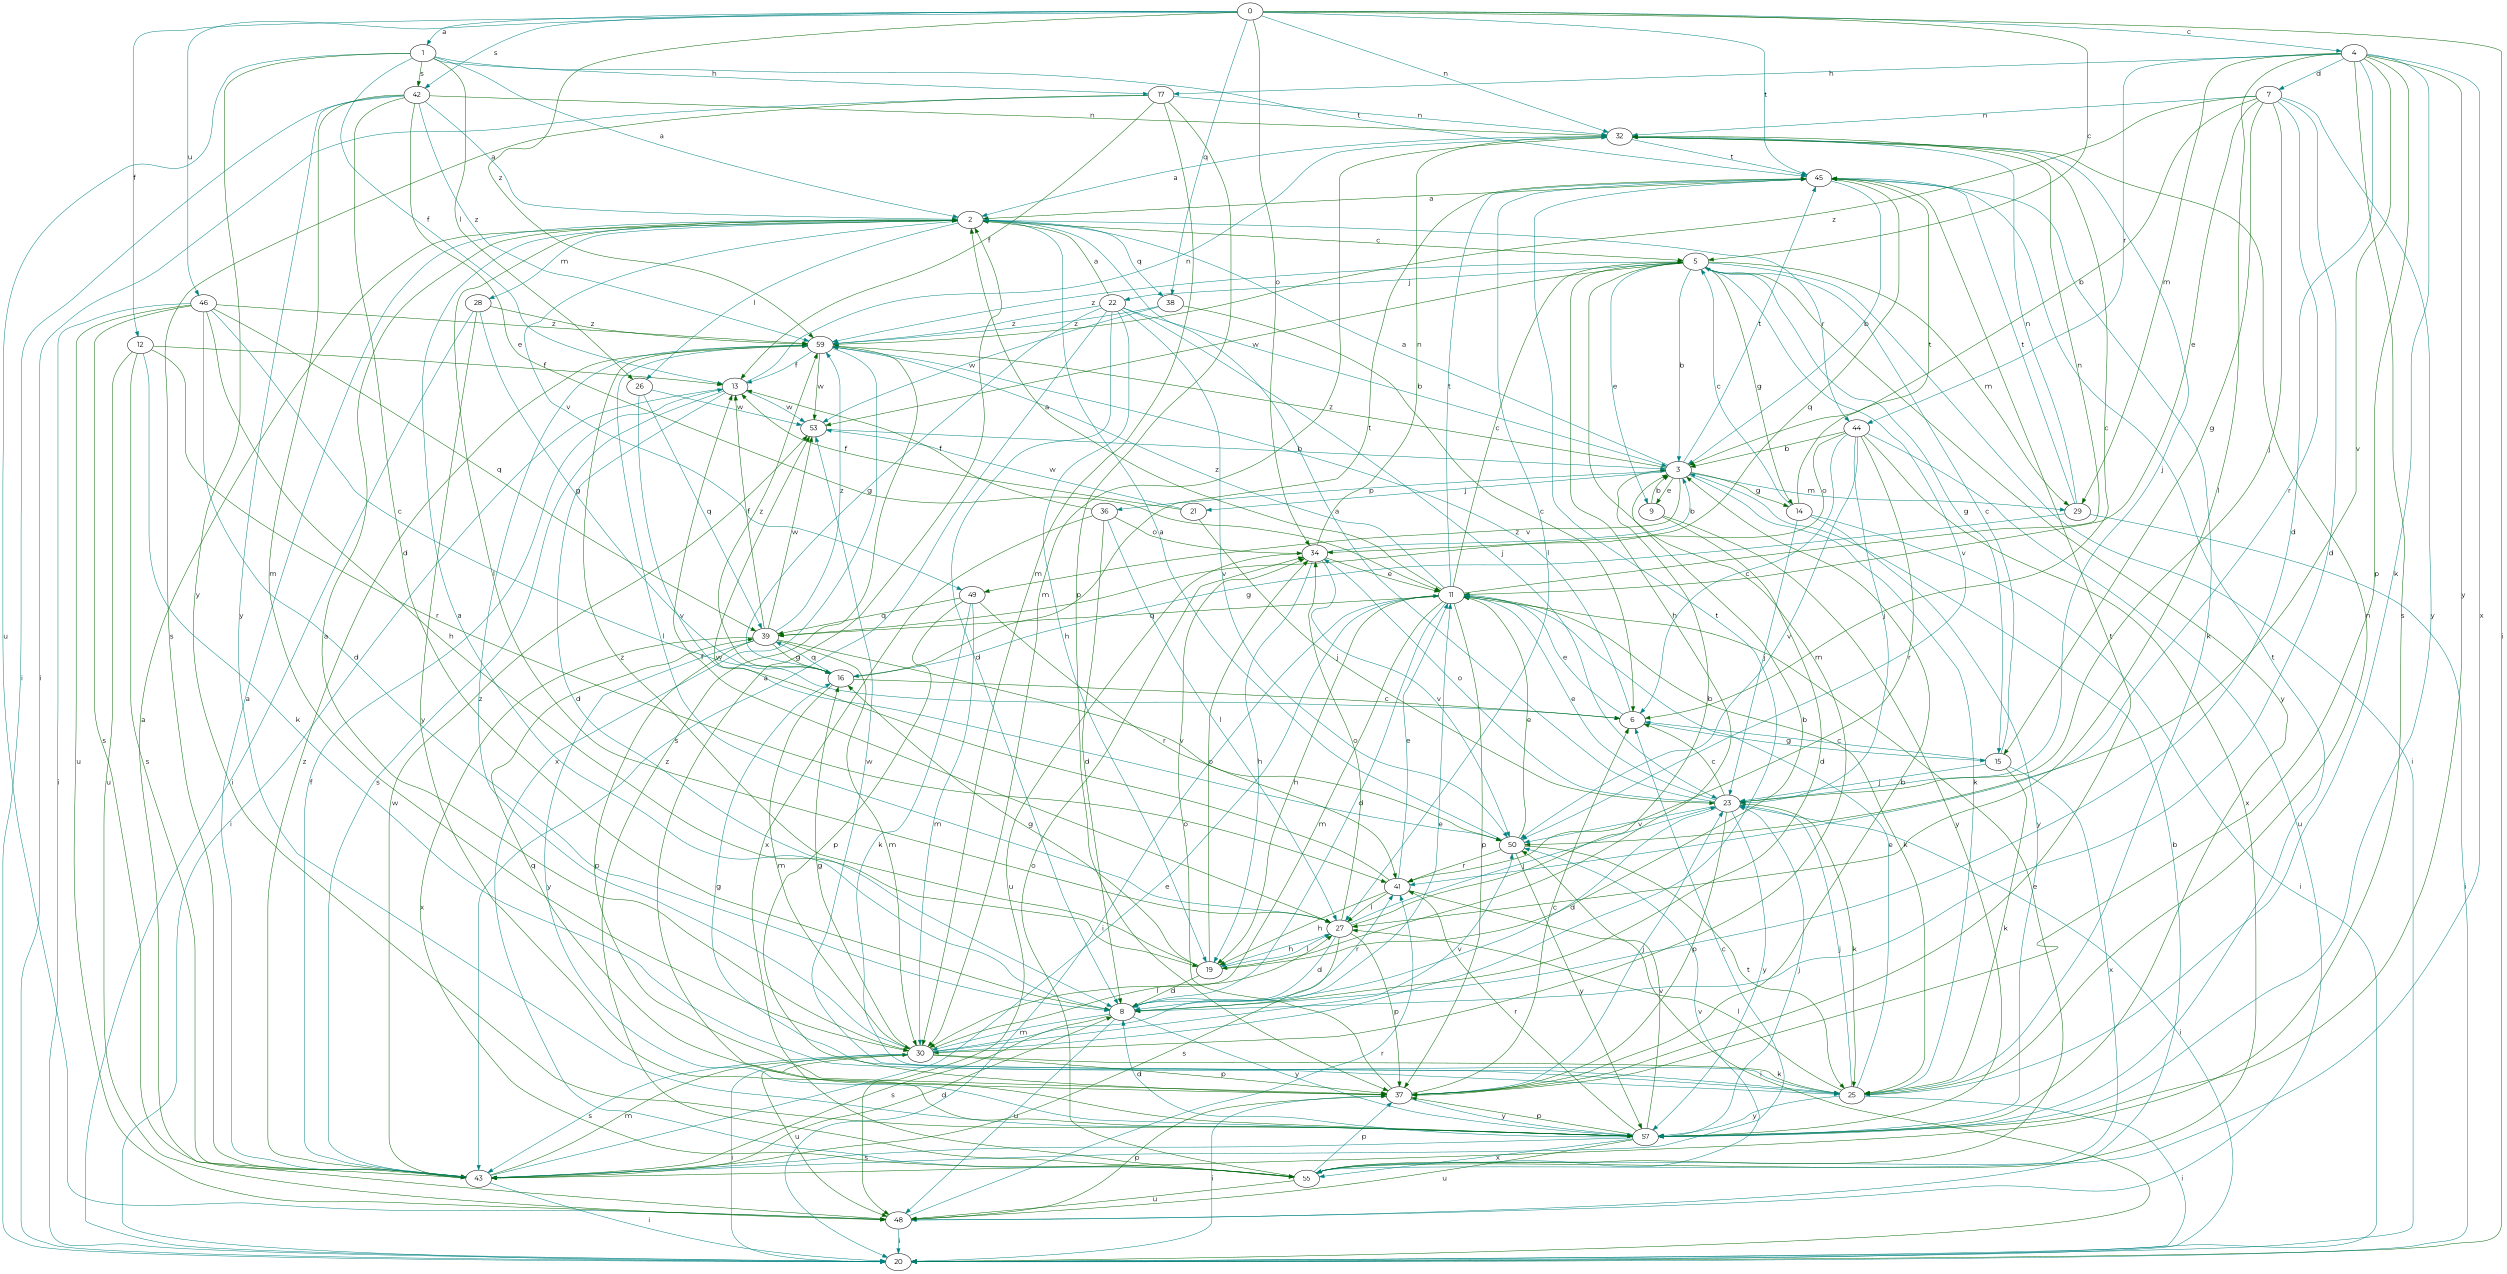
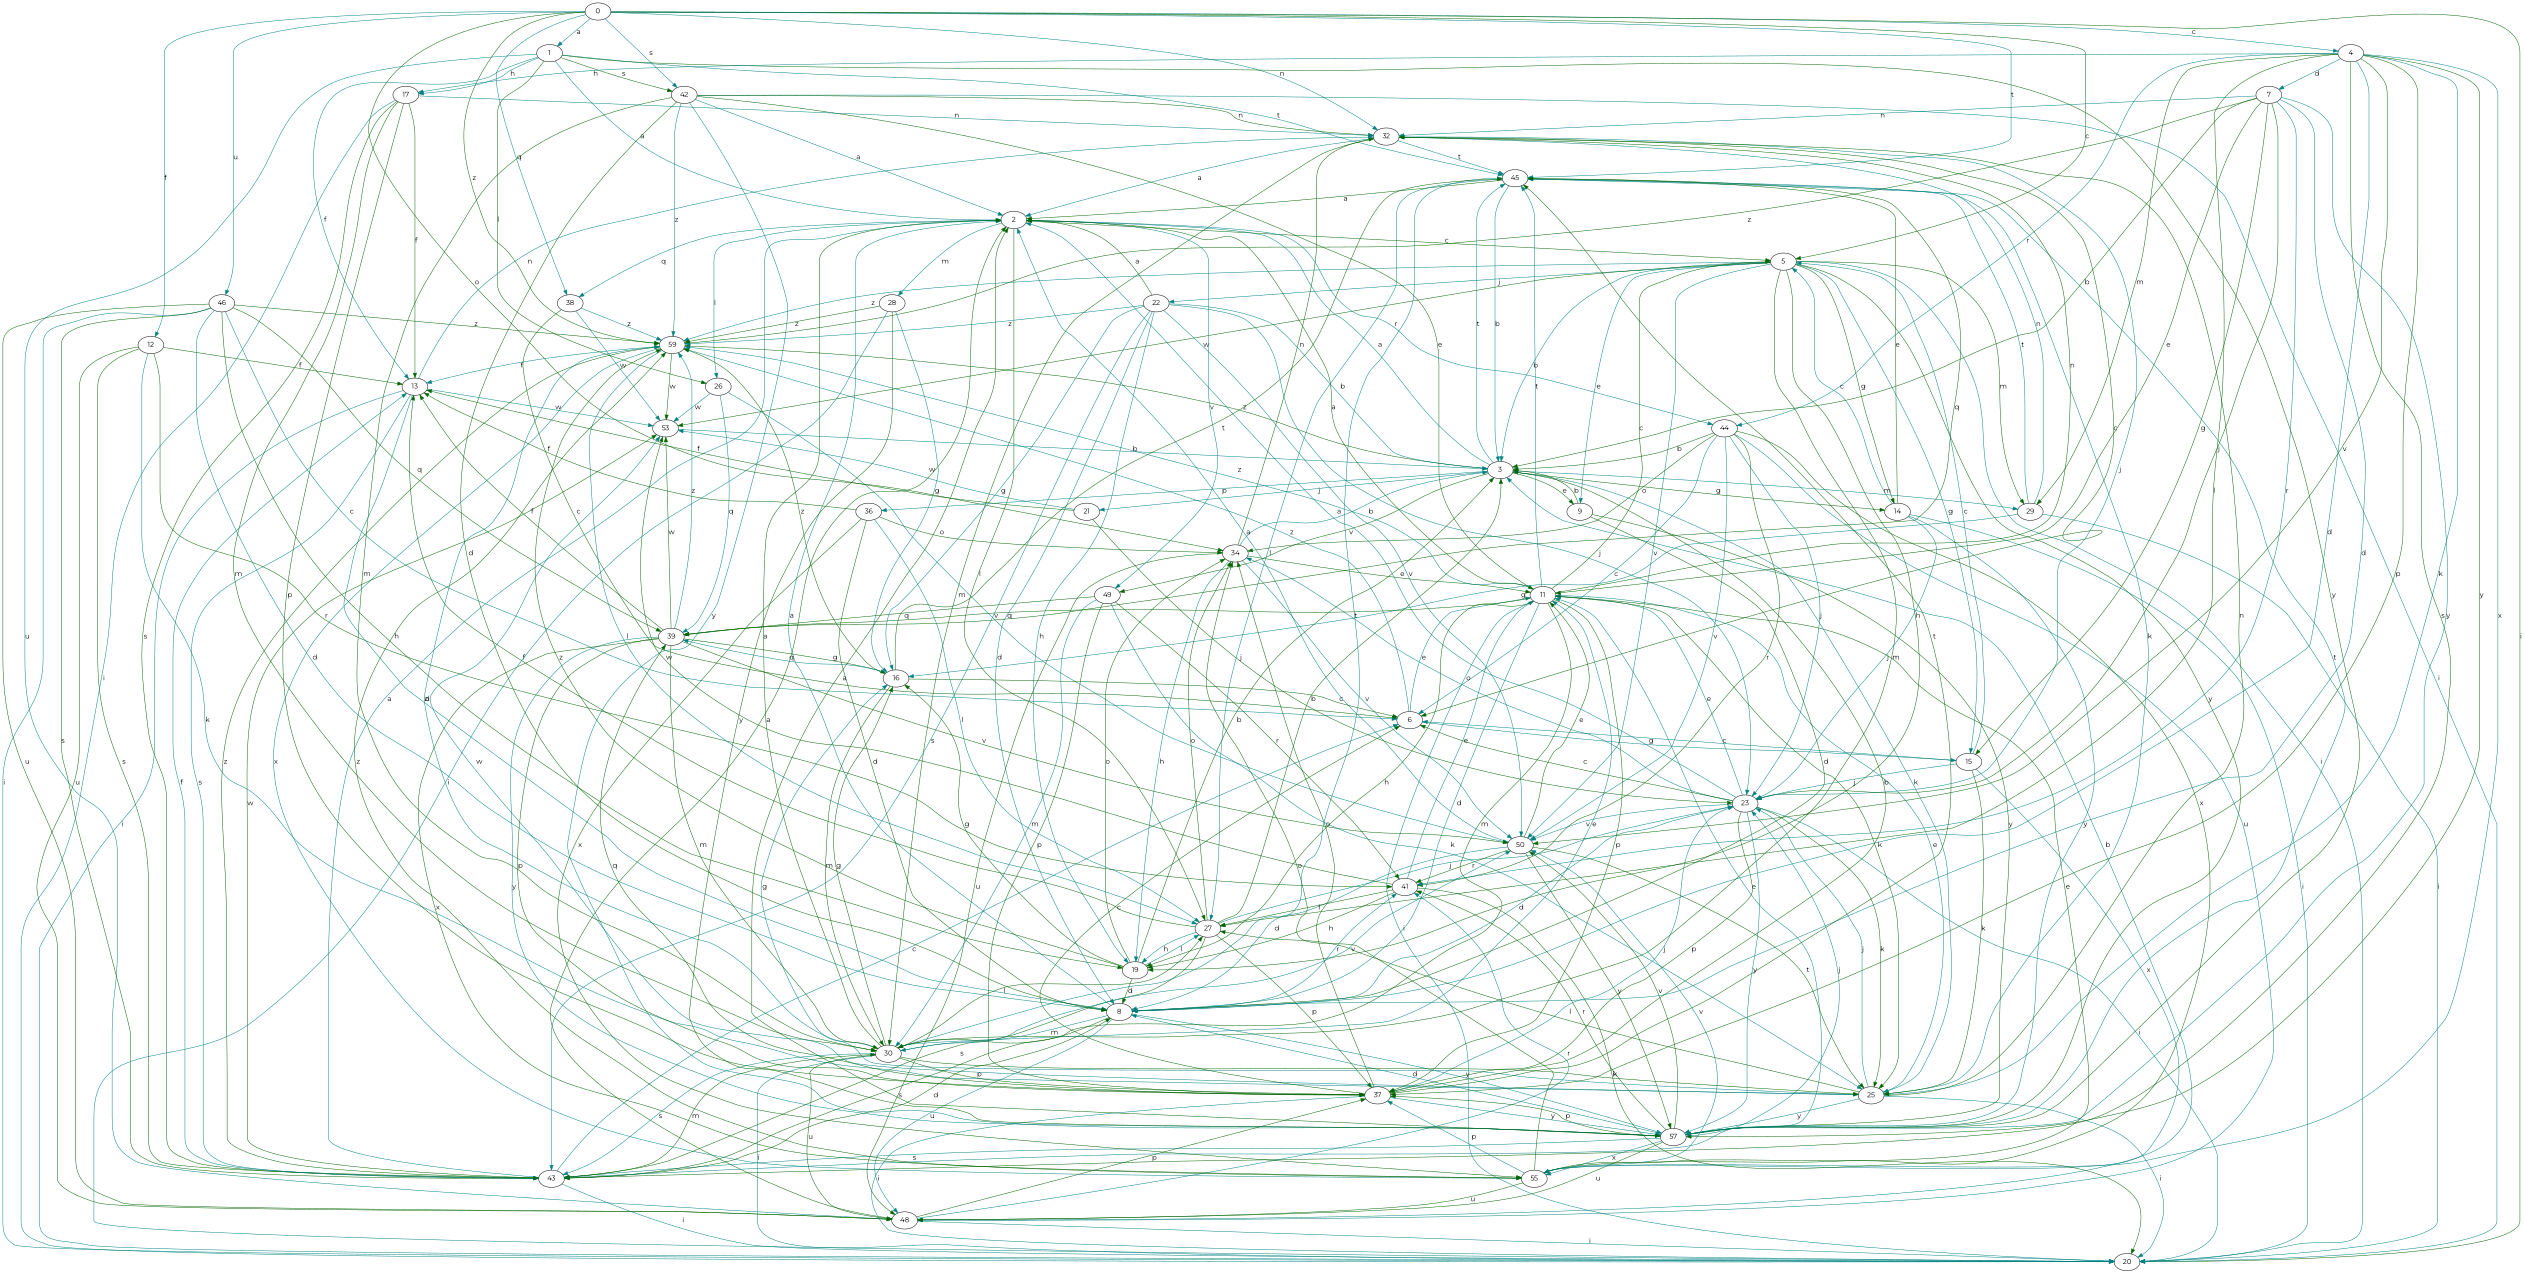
edge "14" -> "45": label "t" -> "e"
edge "27" -> "8": now "50" -> "8"
